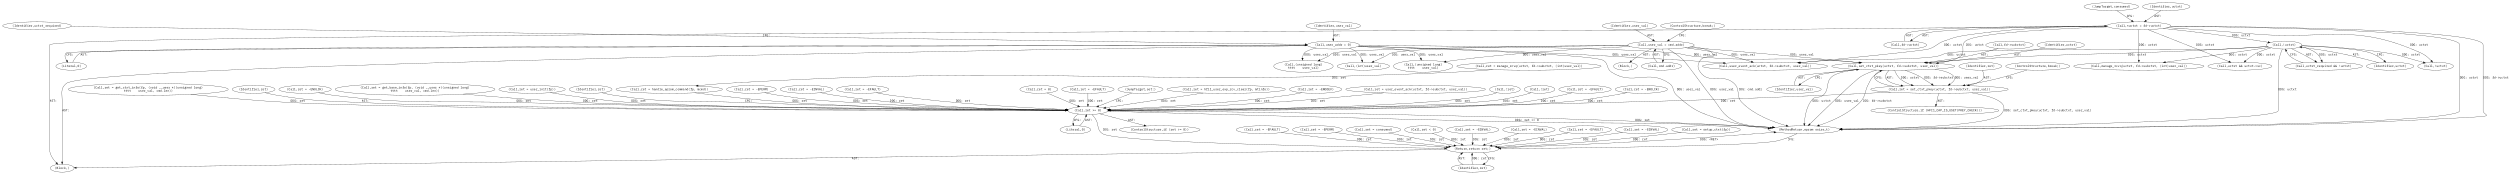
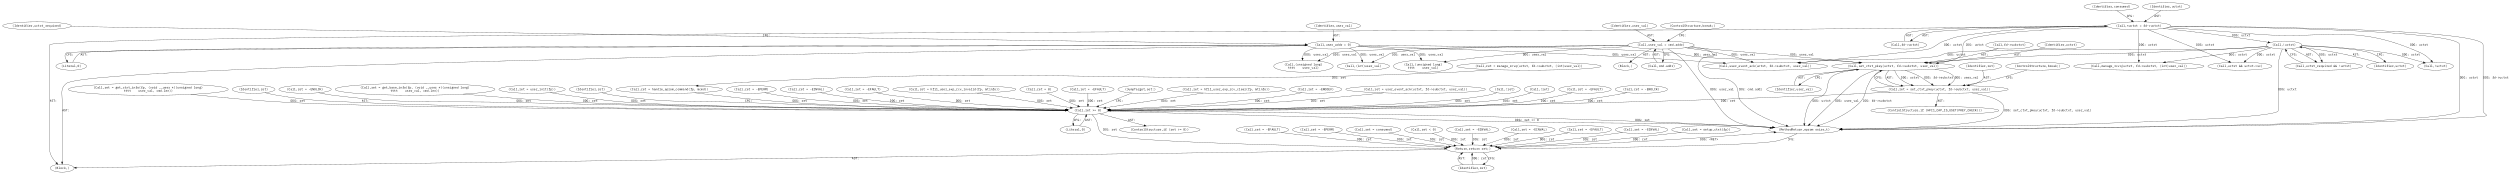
node "(JumpTarget,consumed)": label "(JumpTarget,consumed)" -> "(Identifier,consumed)"
edge "(Call,user_addr = 0)" -> "(MethodReturn,eprom ssize_t)": removed, label "DDG: user_val"
node "(Call,ret = hfi1_user_exp_rcv_invalid(fp, &tinfo))": added
